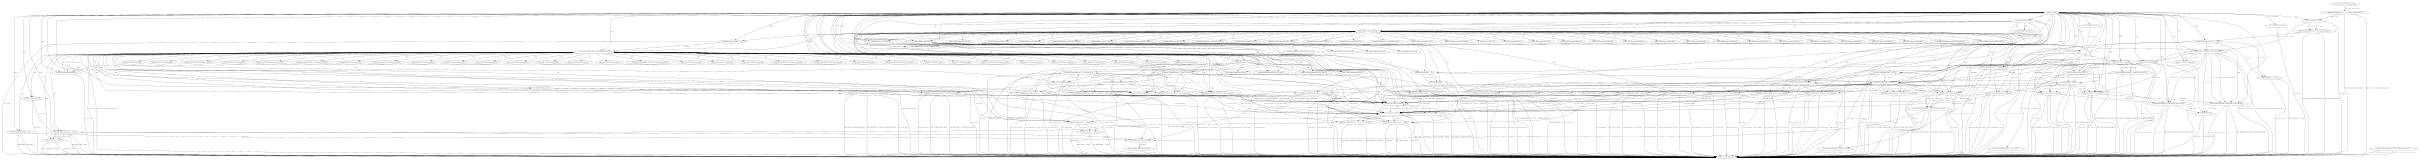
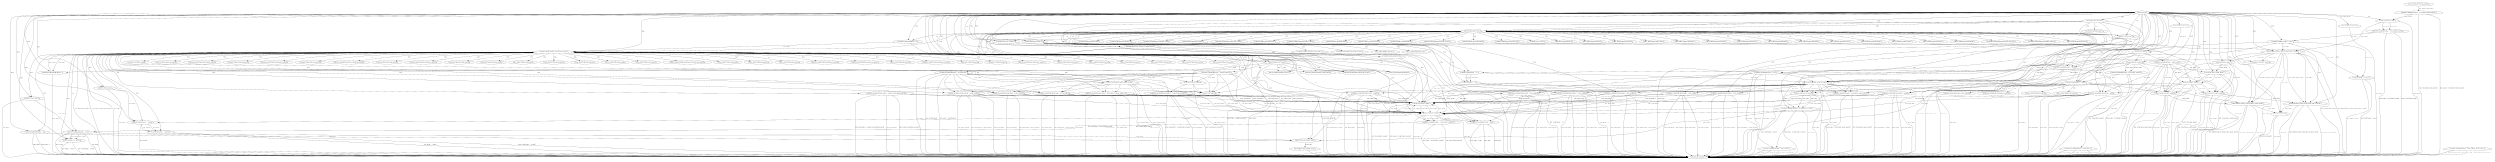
edge "(METHOD,FUN1)" -> "(<operator>.notEquals,VAR13 != -VAR47)": now "(METHOD,FUN1)" -> "(FUN5,FUN5(VAR13 != -VAR47))"
node "(<operator>.indirectFieldAccess,VAR2->VAR32)": removed
edge "(<operator>.fieldAccess,VAR11.VAR42)" -> "(FUN11,FUN11(VAR10->VAR40, VAR10->VAR41))": now "(<operator>.lessThan,VAR14 < VAR8->VAR23.VAR38)" -> "(FUN11,FUN11(VAR10->VAR40, VAR10->VAR41))"
